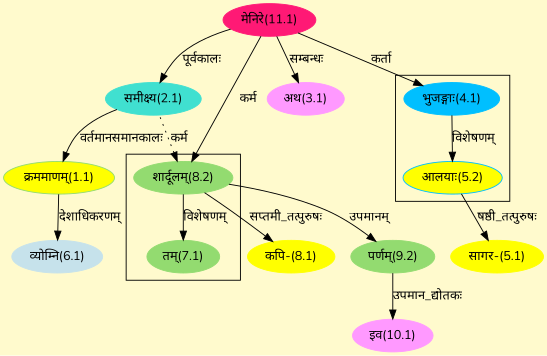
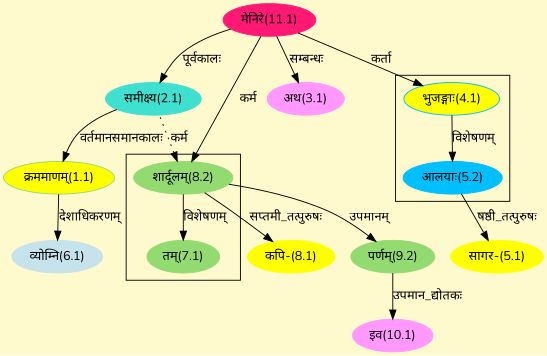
node "भुजङ्गाः(4.1)": fillcolor #00bfff -> #ffff00
node "आलयाः(5.2)": fillcolor #ffff00 -> #00bfff
